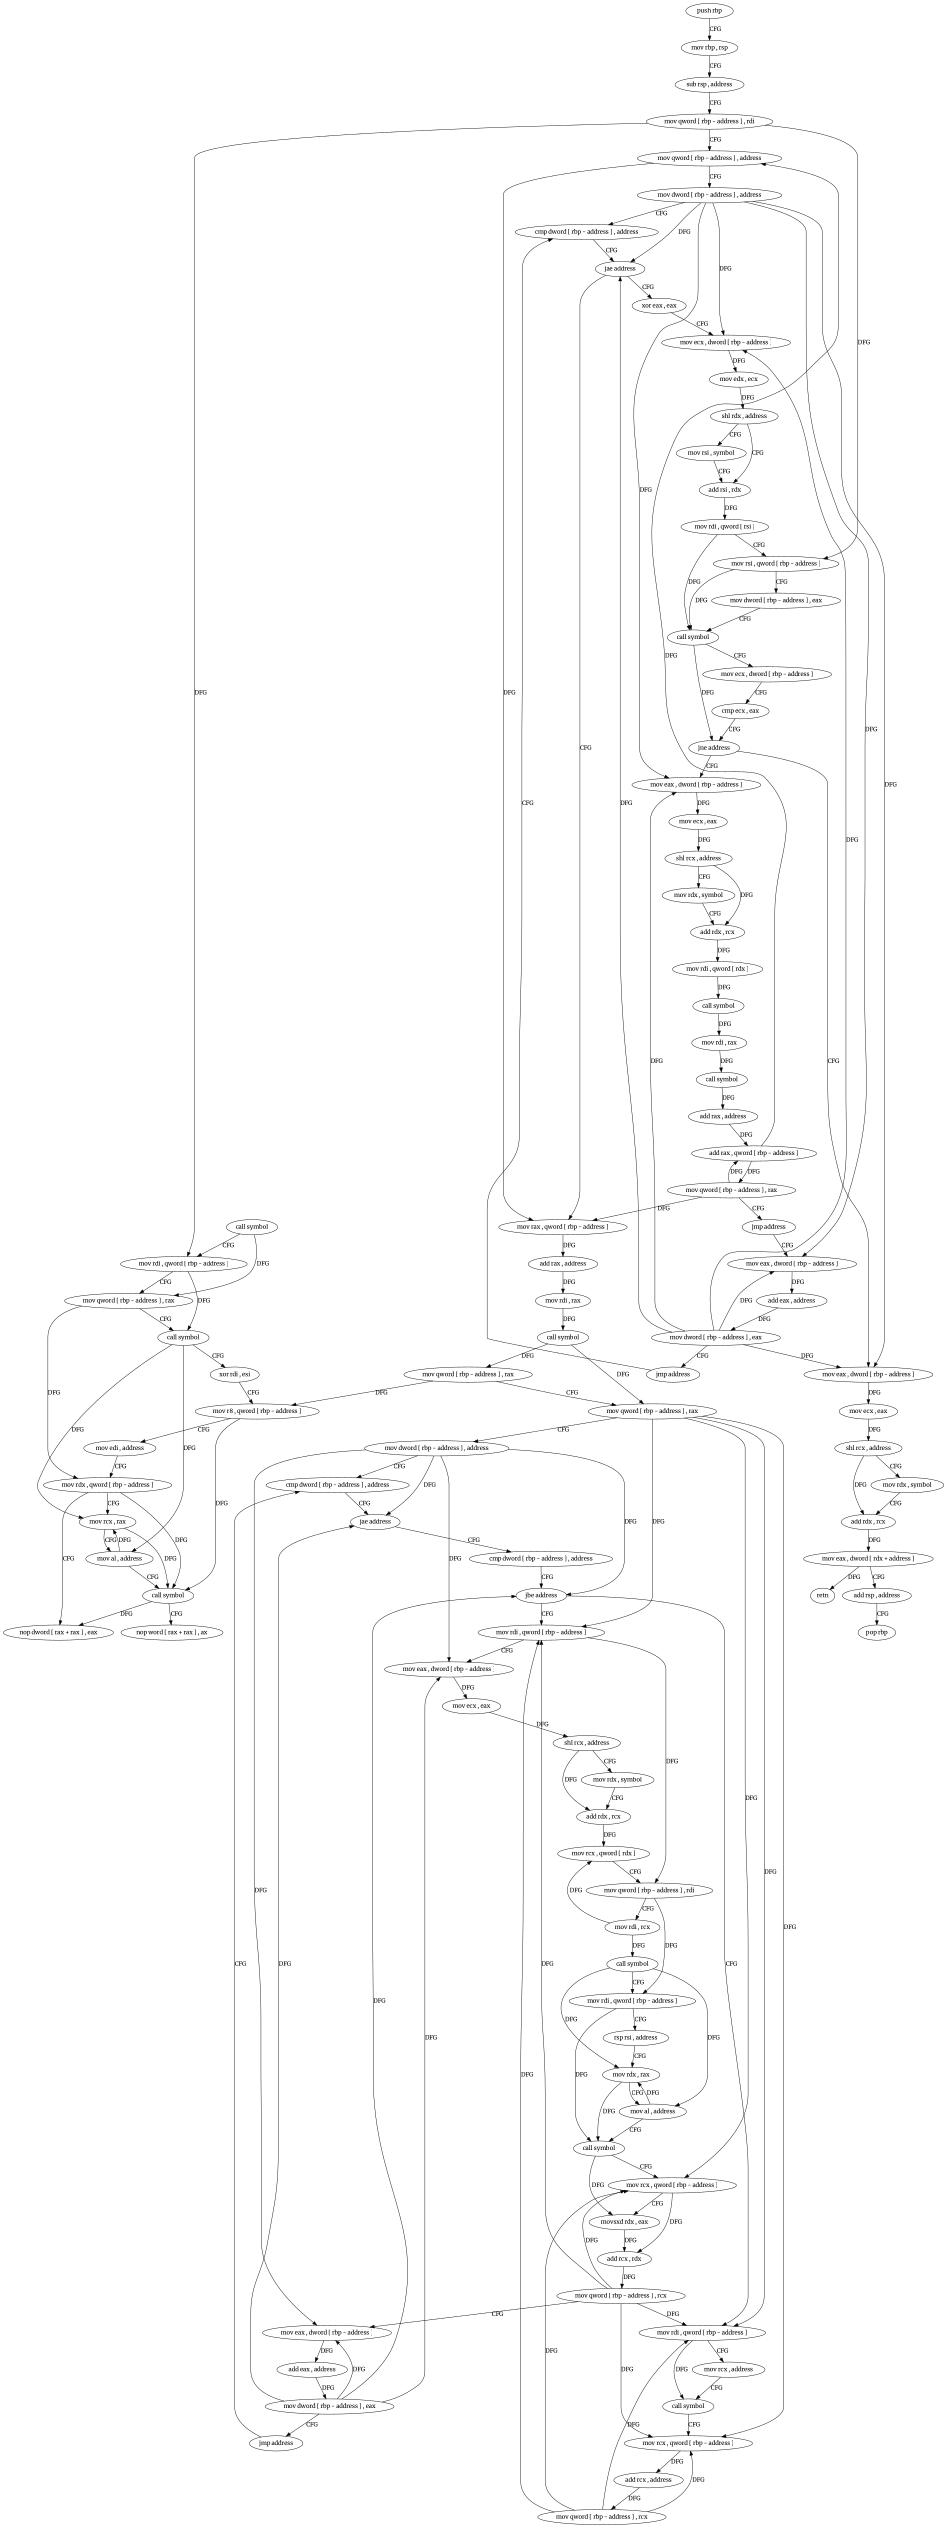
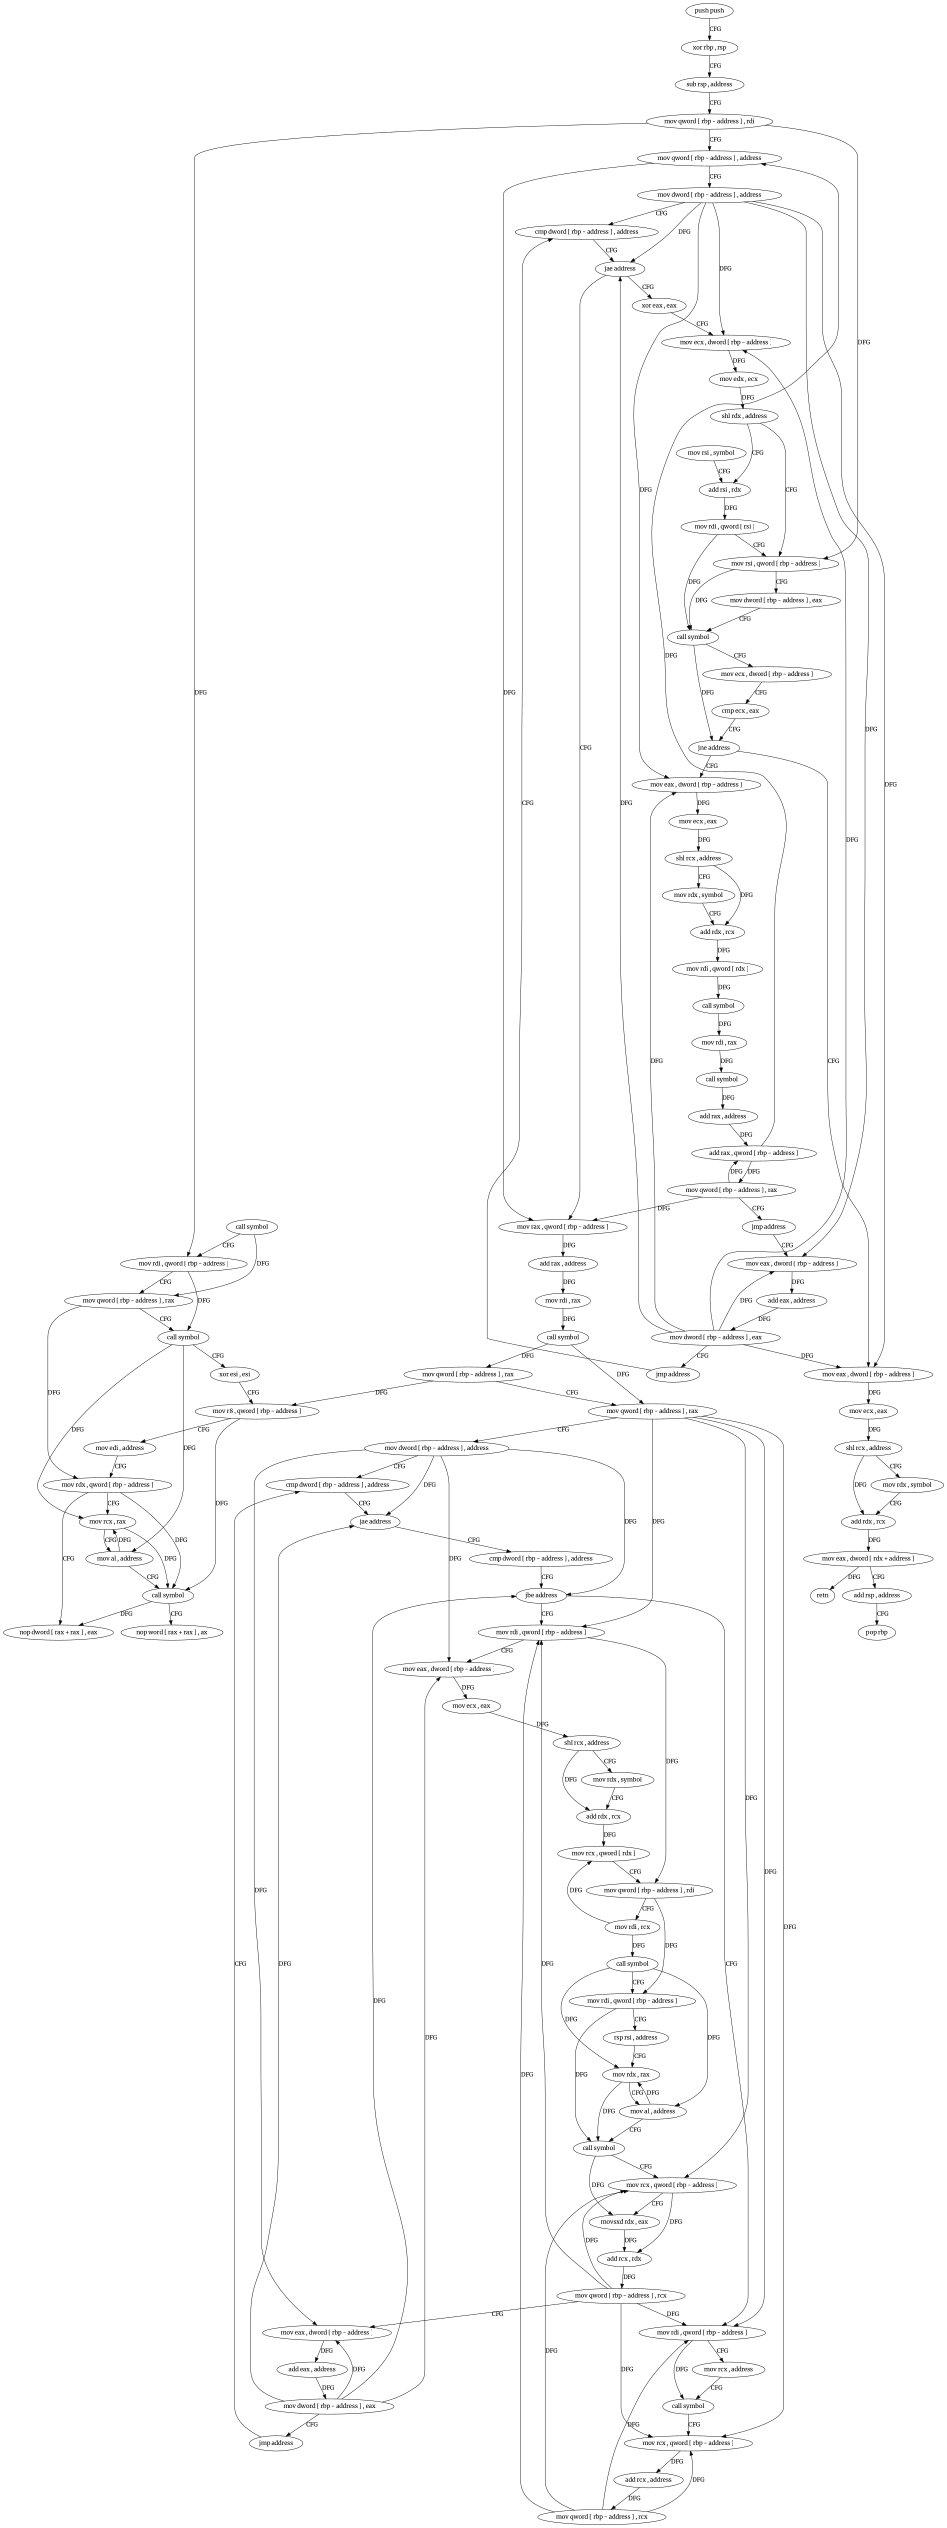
node "push rbp": label "push rbp" -> "push push"
node "mov rbp , rsp": label "mov rbp , rsp" -> "xor rbp , rsp"
edge "shl rdx , address" -> "mov rsi , symbol": now "shl rdx , address" -> "mov rsi , qword [ rbp - address ]"
node "xor rdi , esi": label "xor rdi , esi" -> "xor esi , esi"
